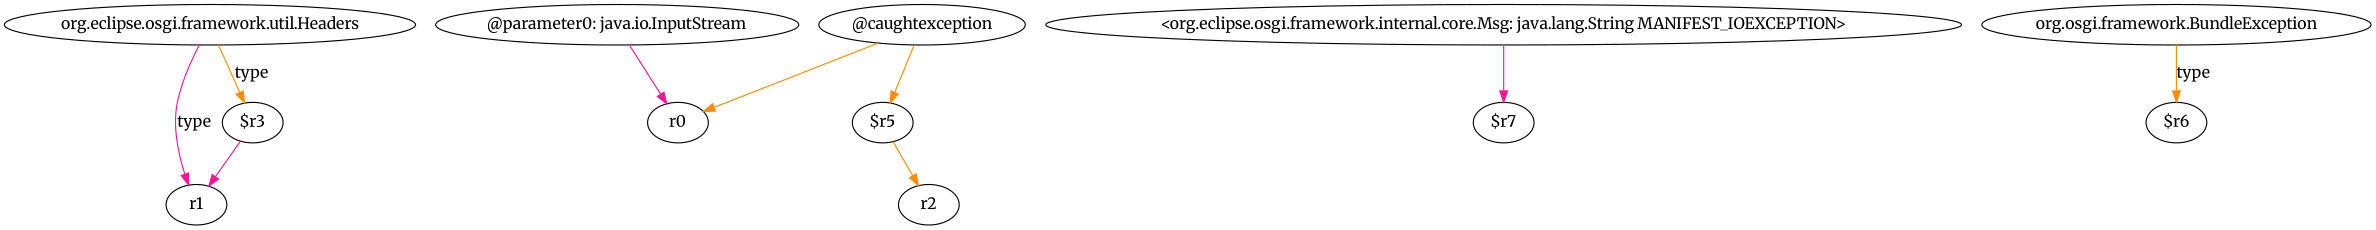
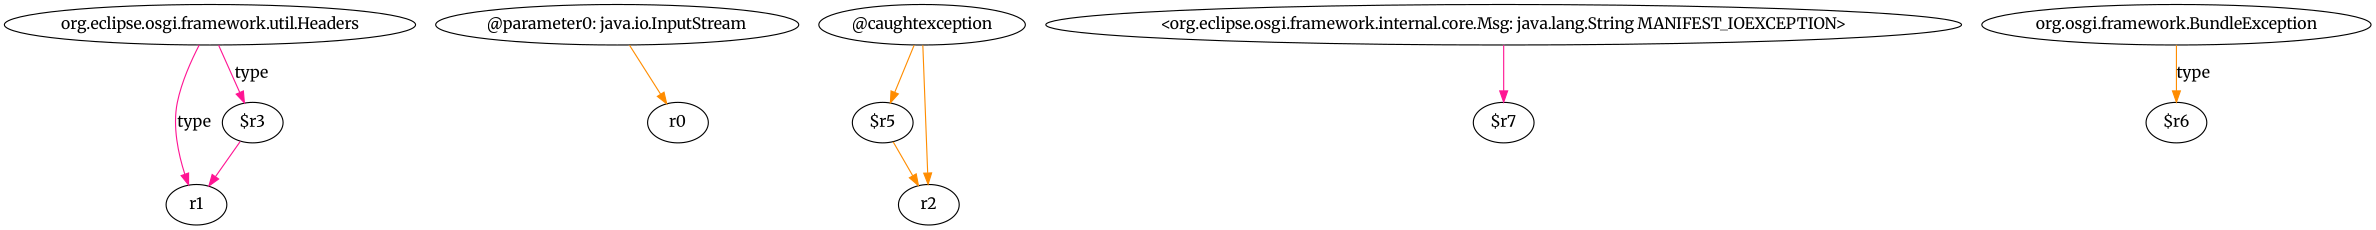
edge "org.eclipse.osgi.framework.util.Headers" -> "$r3": color darkorange -> deeppink
edge "@parameter0: java.io.InputStream" -> "r0": color deeppink -> darkorange
edge "@caughtexception" -> "r0": now "@caughtexception" -> "r2"
